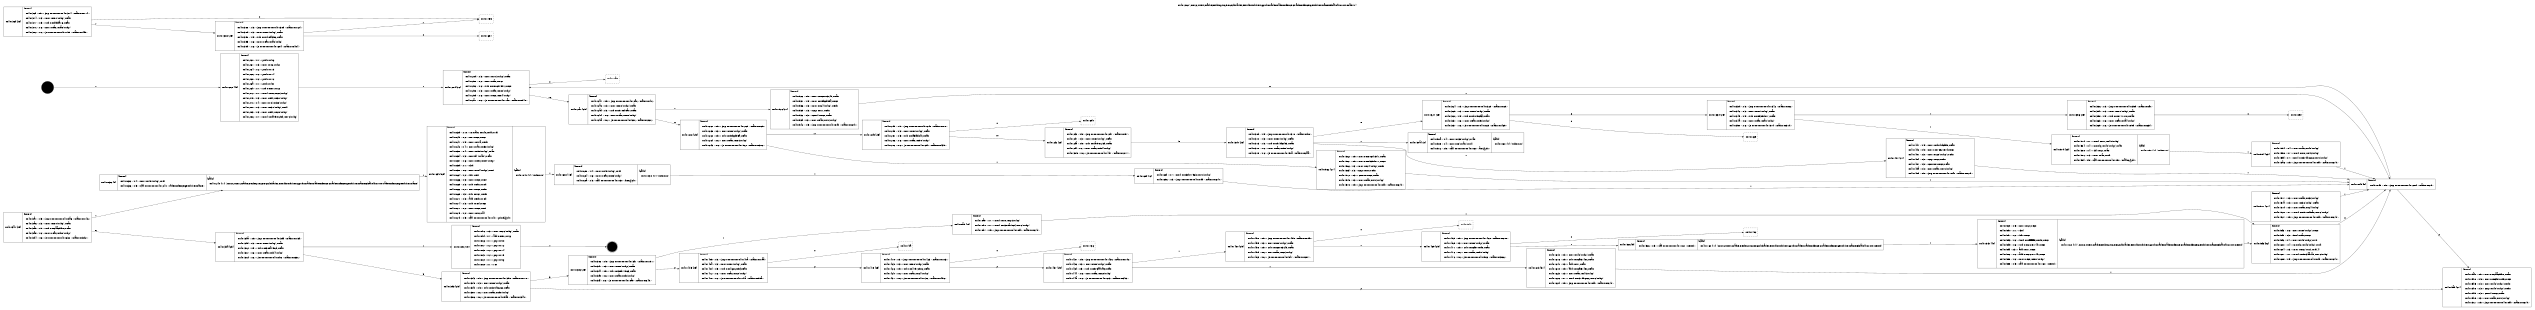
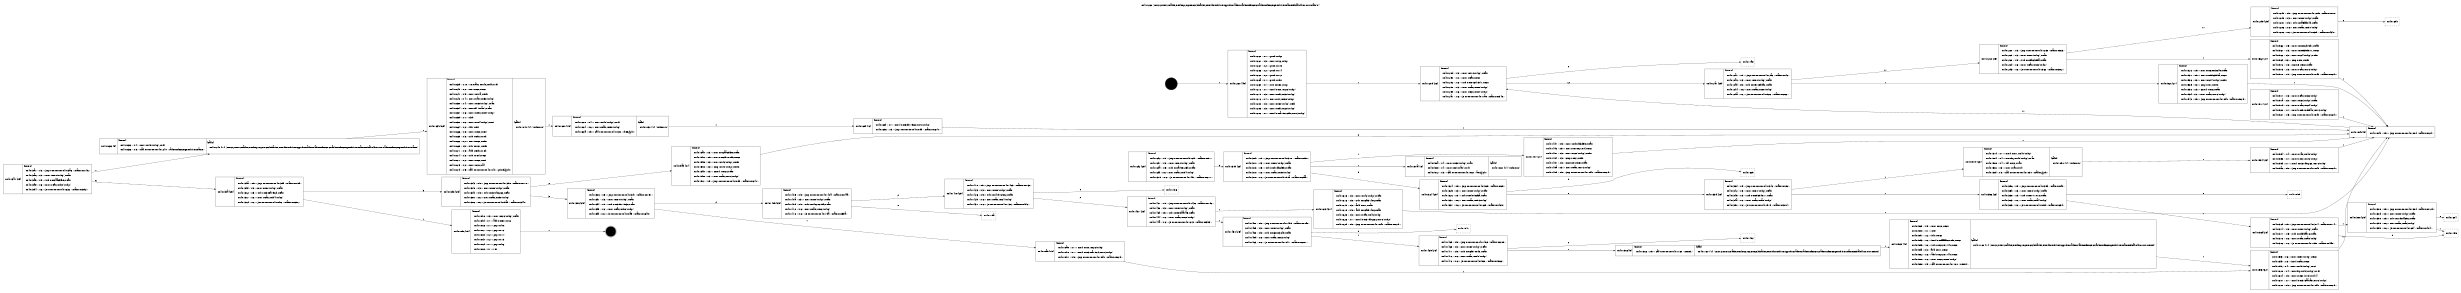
edge "0x4012d9 [25]" -> "0x4012f2 [25]": removed, label "10"
edge "0x401356 [25]" -> "0x40136f [25]": added, label "7"
edge "0x4018db [5]" -> "0x4015ab [27]": reversed
